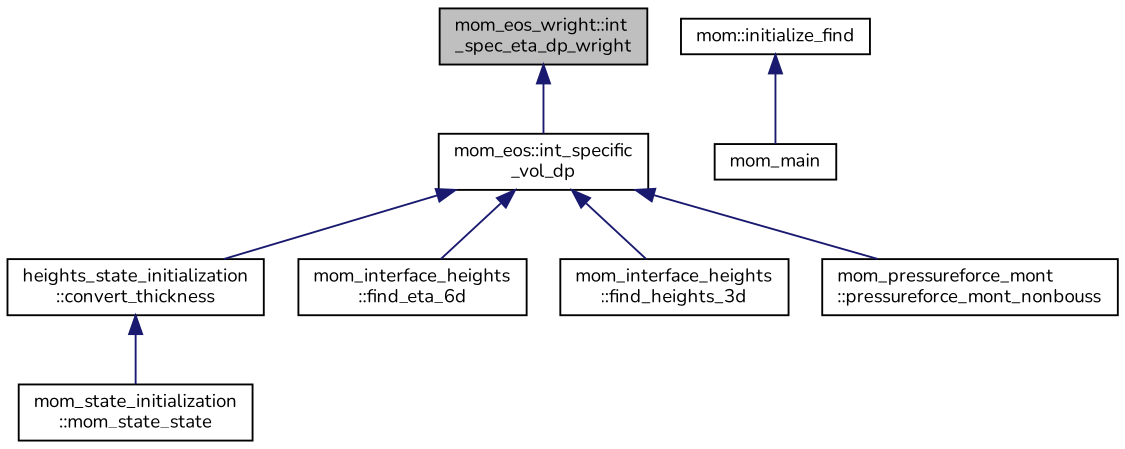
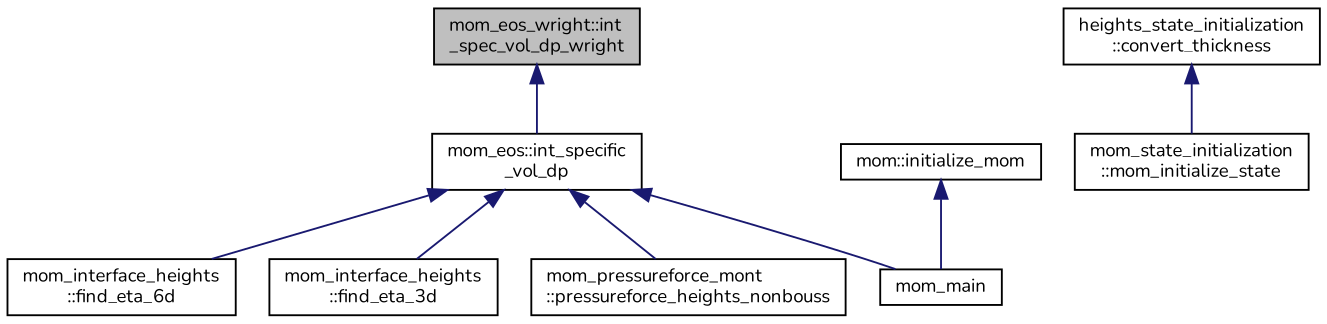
node "mom_eos_wright::int _spec_eta_dp_wright": label "mom_eos_wright::int _spec_eta_dp_wright" -> "mom_eos_wright::int _spec_vol_dp_wright"
node "mom::initialize_find": label "mom::initialize_find" -> "mom::initialize_mom"
edge "heights_state_initialization ::convert_thickness" -> "mom_eos::int_specific _vol_dp": now "mom_main" -> "mom_eos::int_specific _vol_dp"
node "mom_interface_heights ::find_heights_3d": label "mom_interface_heights ::find_heights_3d" -> "mom_interface_heights ::find_eta_3d"
node "mom_pressureforce_mont ::pressureforce_mont_nonbouss": label "mom_pressureforce_mont ::pressureforce_mont_nonbouss" -> "mom_pressureforce_mont ::pressureforce_heights_nonbouss"
node "mom_state_initialization ::mom_state_state": label "mom_state_initialization ::mom_state_state" -> "mom_state_initialization ::mom_initialize_state"
